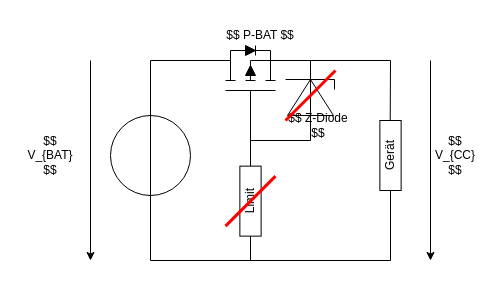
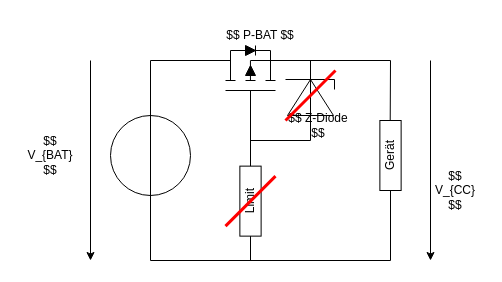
node "$$ V_{CC} $$": moved (456, 156) -> (456, 191)
